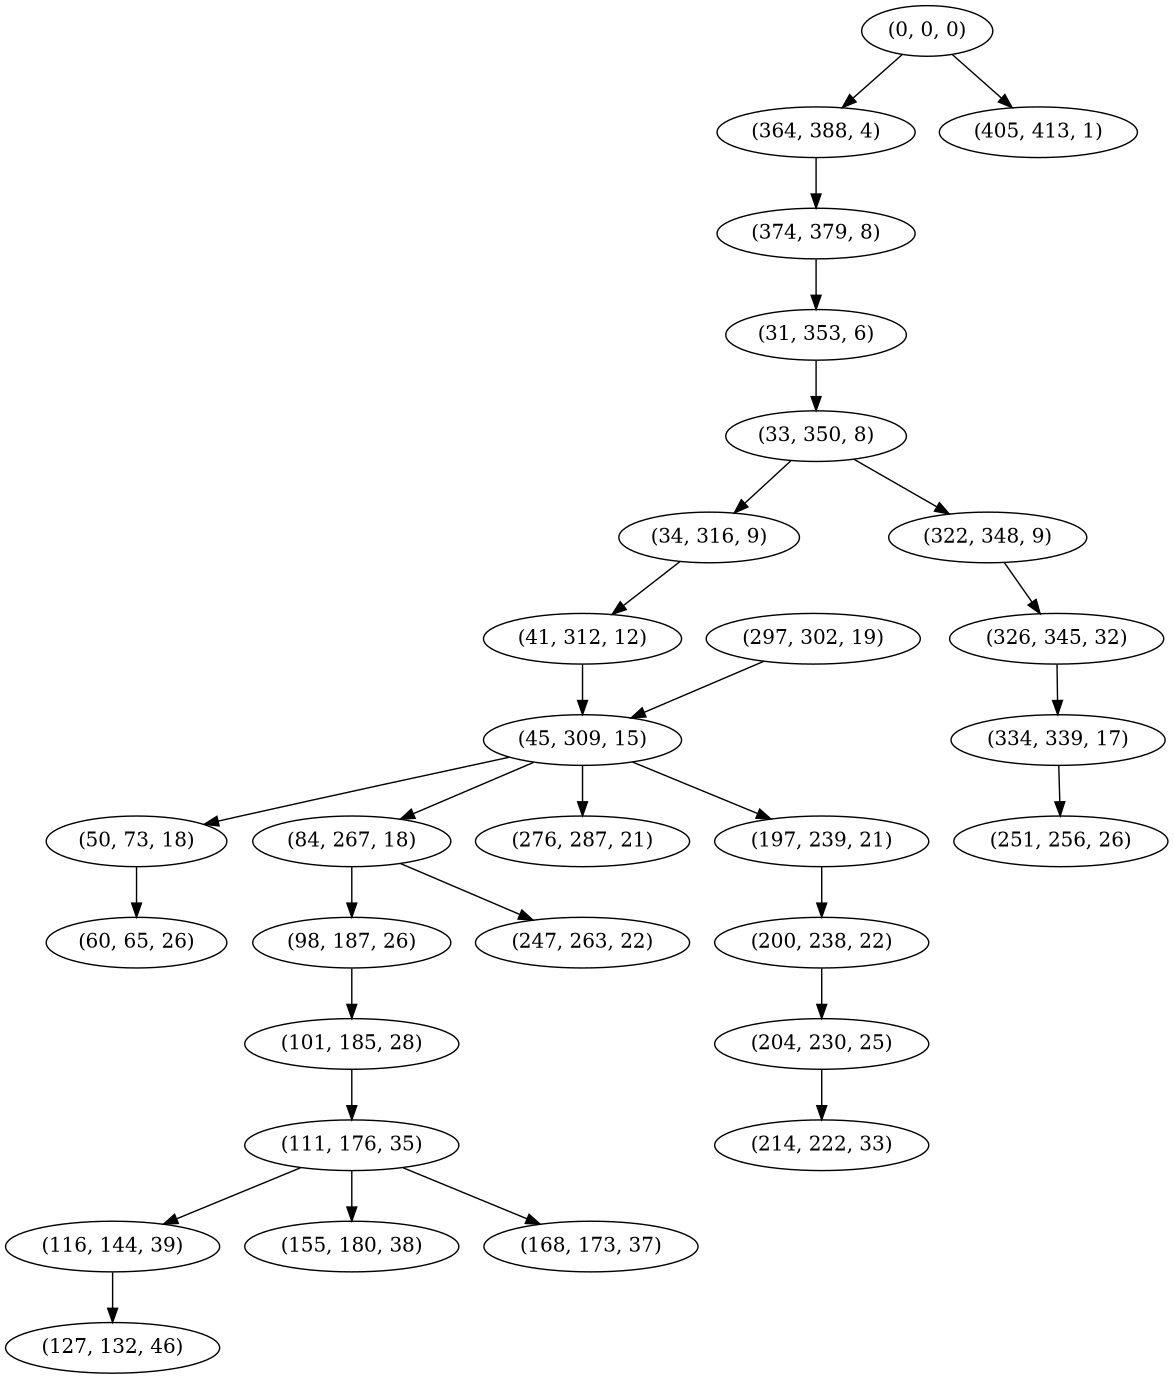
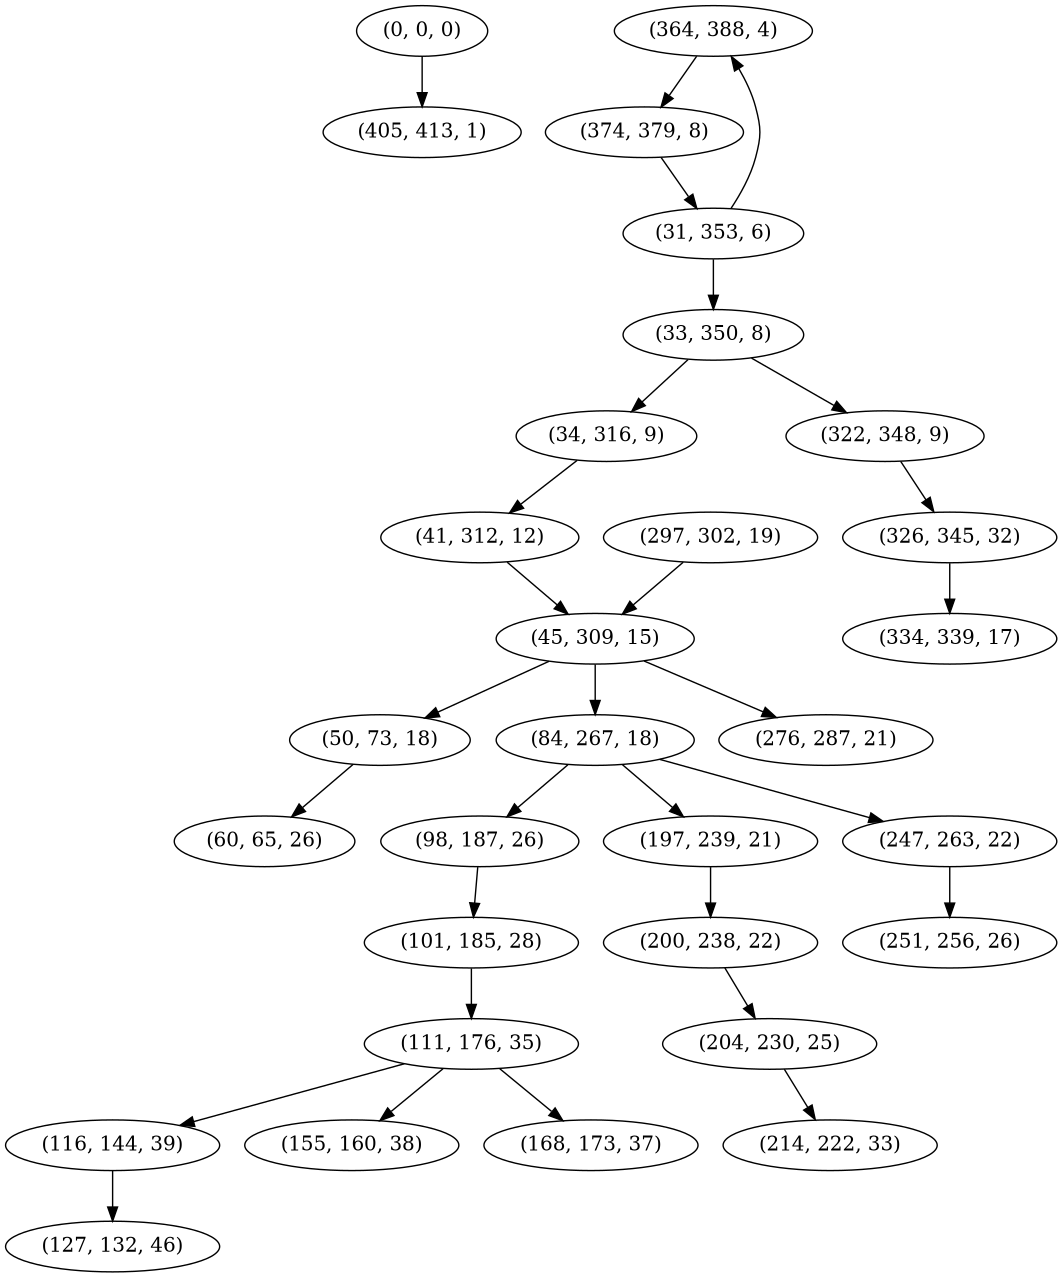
edge "(0, 0, 0)" -> "(364, 388, 4)": now "(31, 353, 6)" -> "(364, 388, 4)"
edge "(334, 339, 17)" -> "(251, 256, 26)": now "(247, 263, 22)" -> "(251, 256, 26)"
edge "(45, 309, 15)" -> "(197, 239, 21)": now "(84, 267, 18)" -> "(197, 239, 21)"
node "(155, 180, 38)": label "(155, 180, 38)" -> "(155, 160, 38)"
